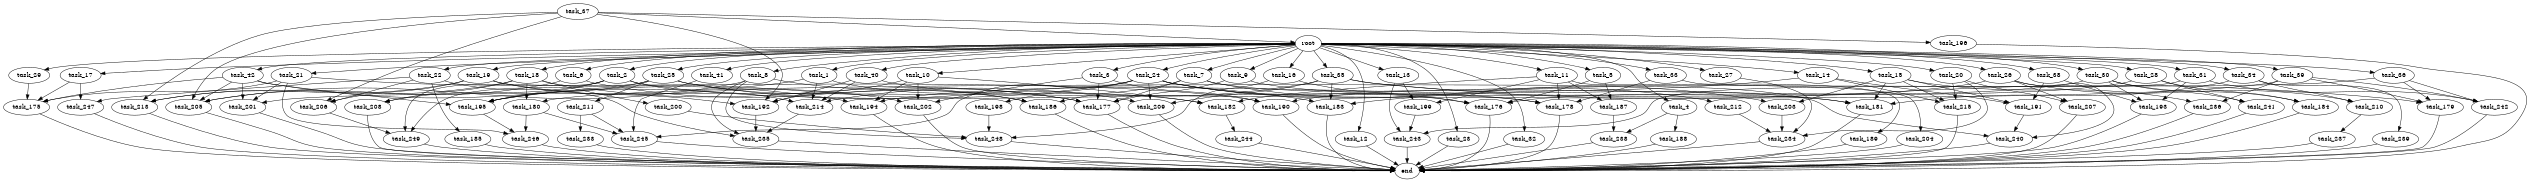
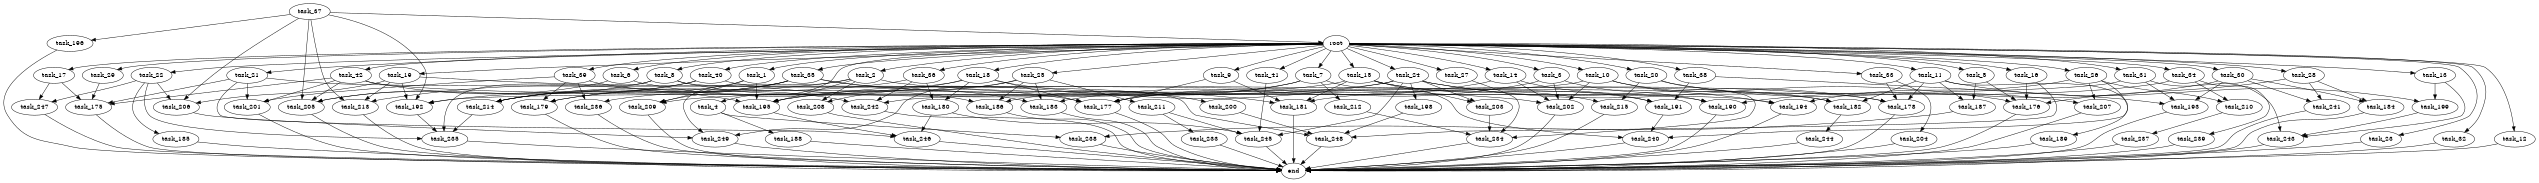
edge "task_14" -> "task_215": now "task_14" -> "task_202"
